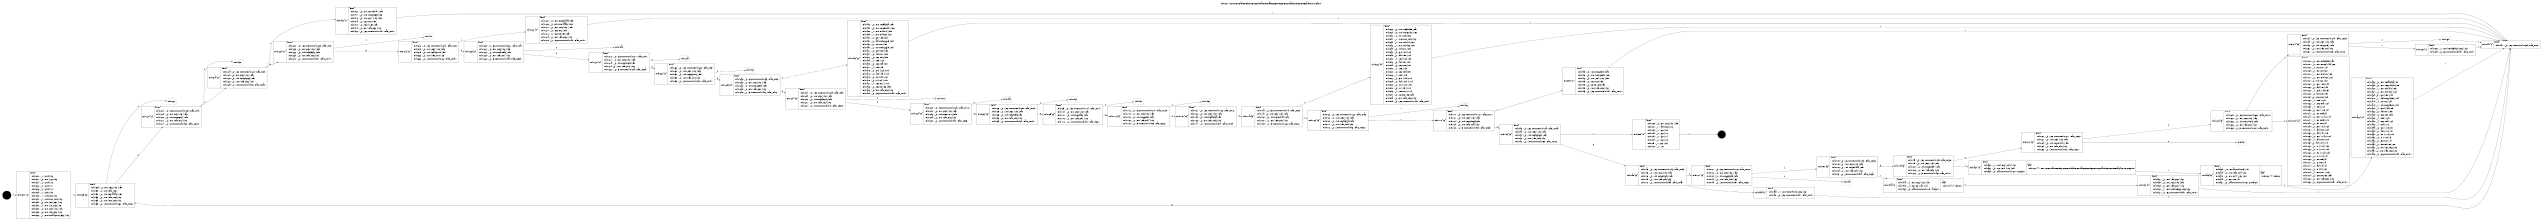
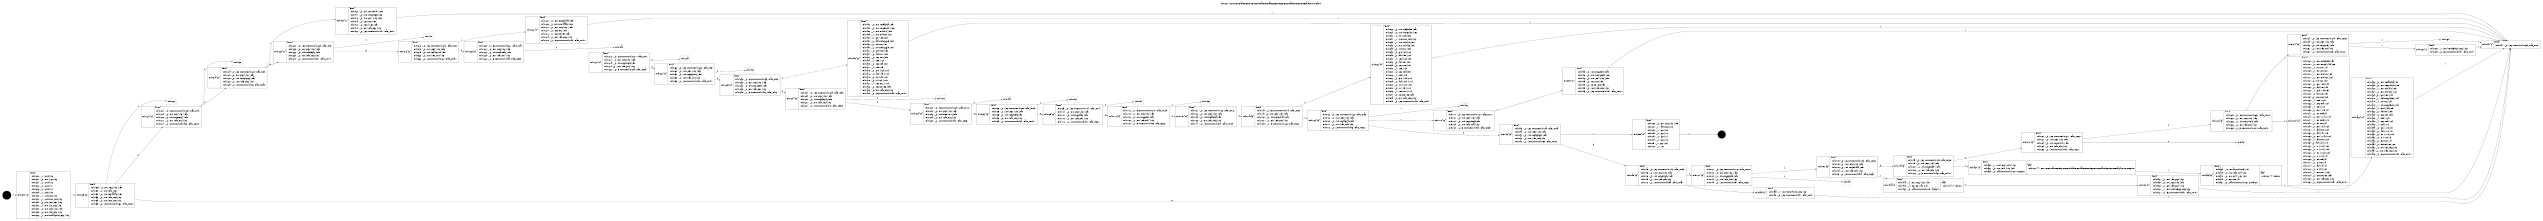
edge "0x40165c [22]" -> "0x401672 [22]": removed, label "9"
edge "0x40177c [25]" -> "0x401795 [25]": now "0x401763 [25]" -> "0x401795 [25]"
edge "0x401d97 [5]" -> "0x4015ed [23]": reversed
